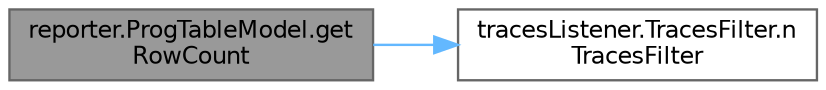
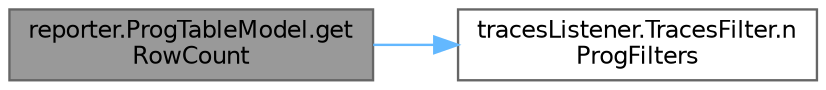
node "tracesListener.TracesFilter.n TracesFilter": label "tracesListener.TracesFilter.n TracesFilter" -> "tracesListener.TracesFilter.n ProgFilters"
